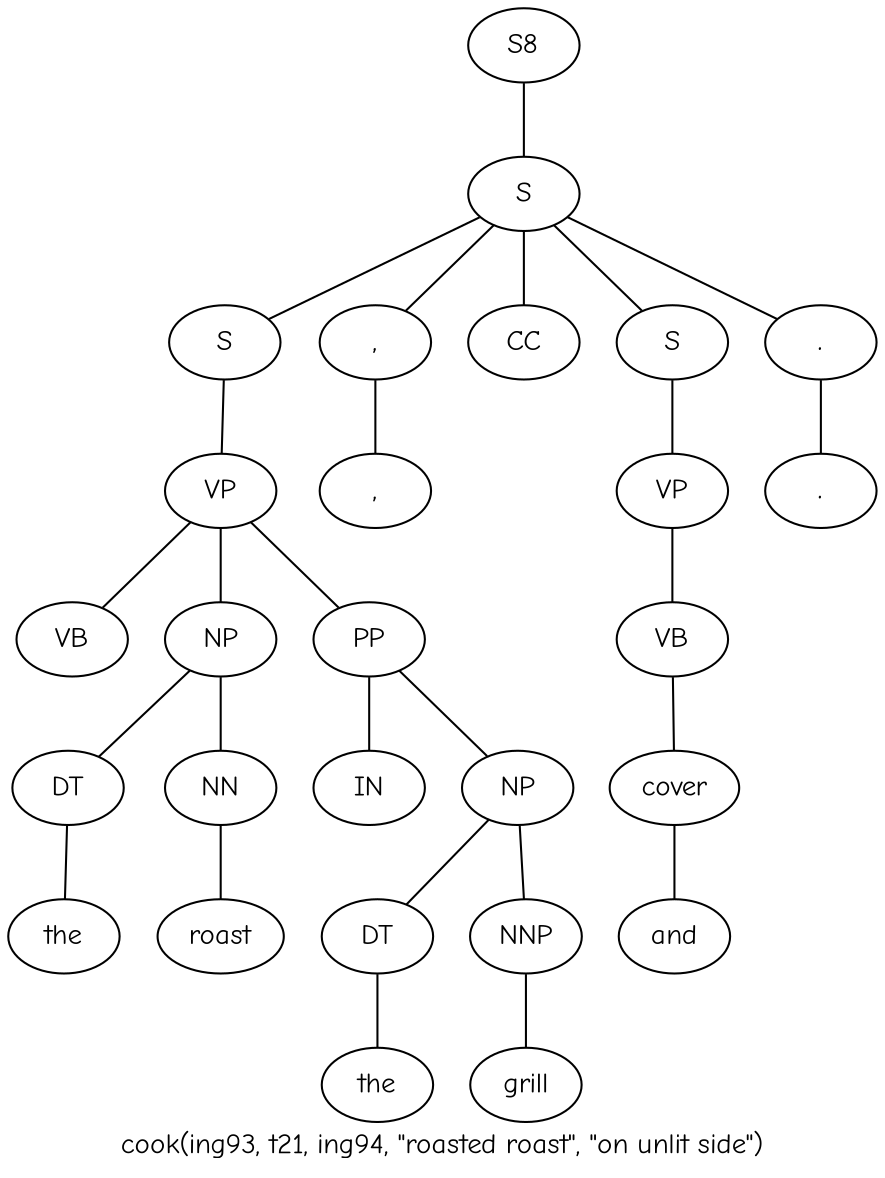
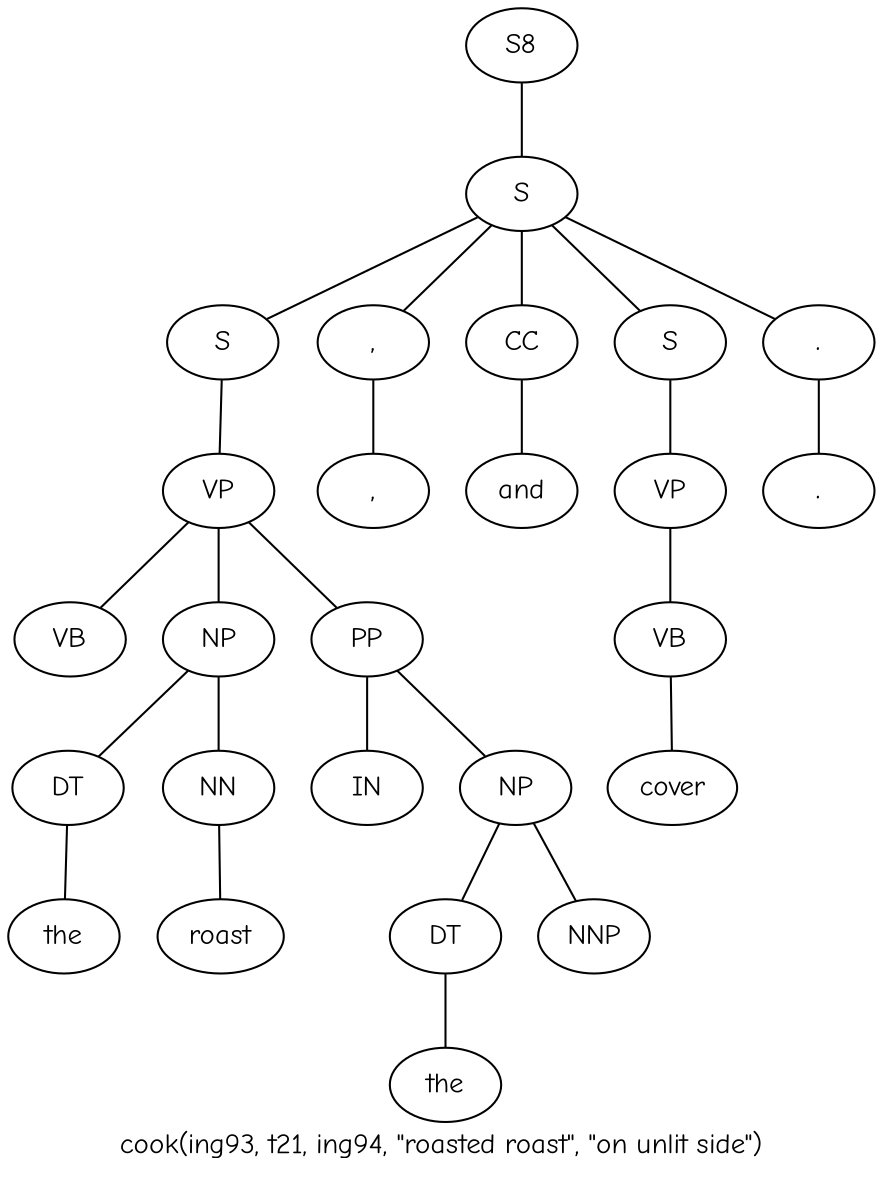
edge "cover" -- "and": now "CC" -- "and"
node "grill": removed
